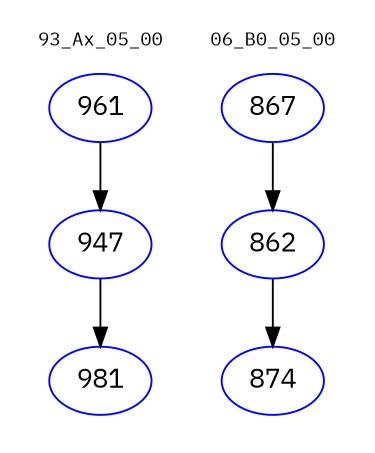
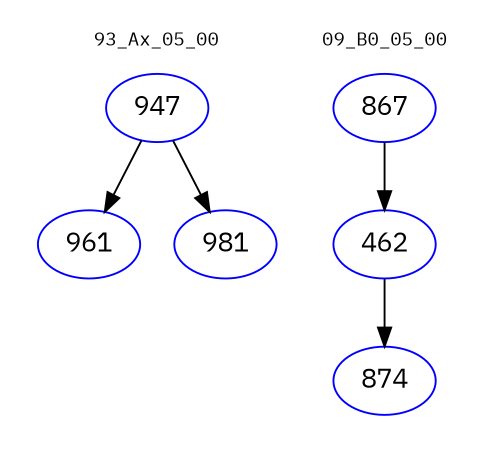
cluster "06_B0_05_00": label "06_B0_05_00" -> "09_B0_05_00"
edge "961" -> "947": reversed
node "862": label "862" -> "462"
